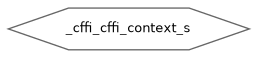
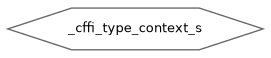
node "_cffi_cffi_context_s": label "_cffi_cffi_context_s" -> "_cffi_type_context_s"
